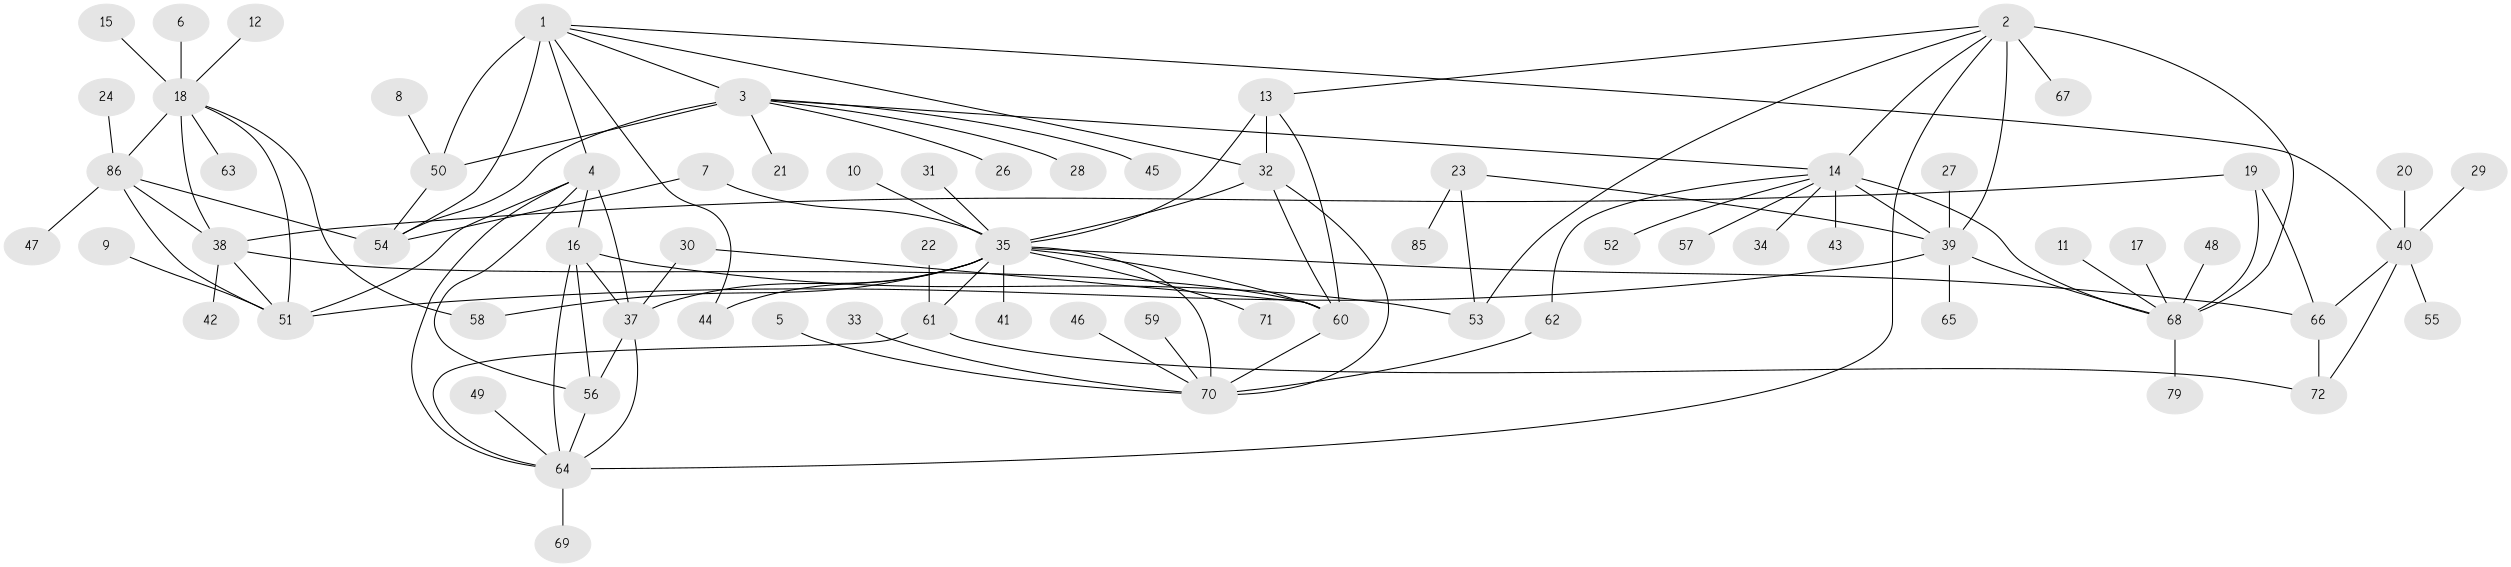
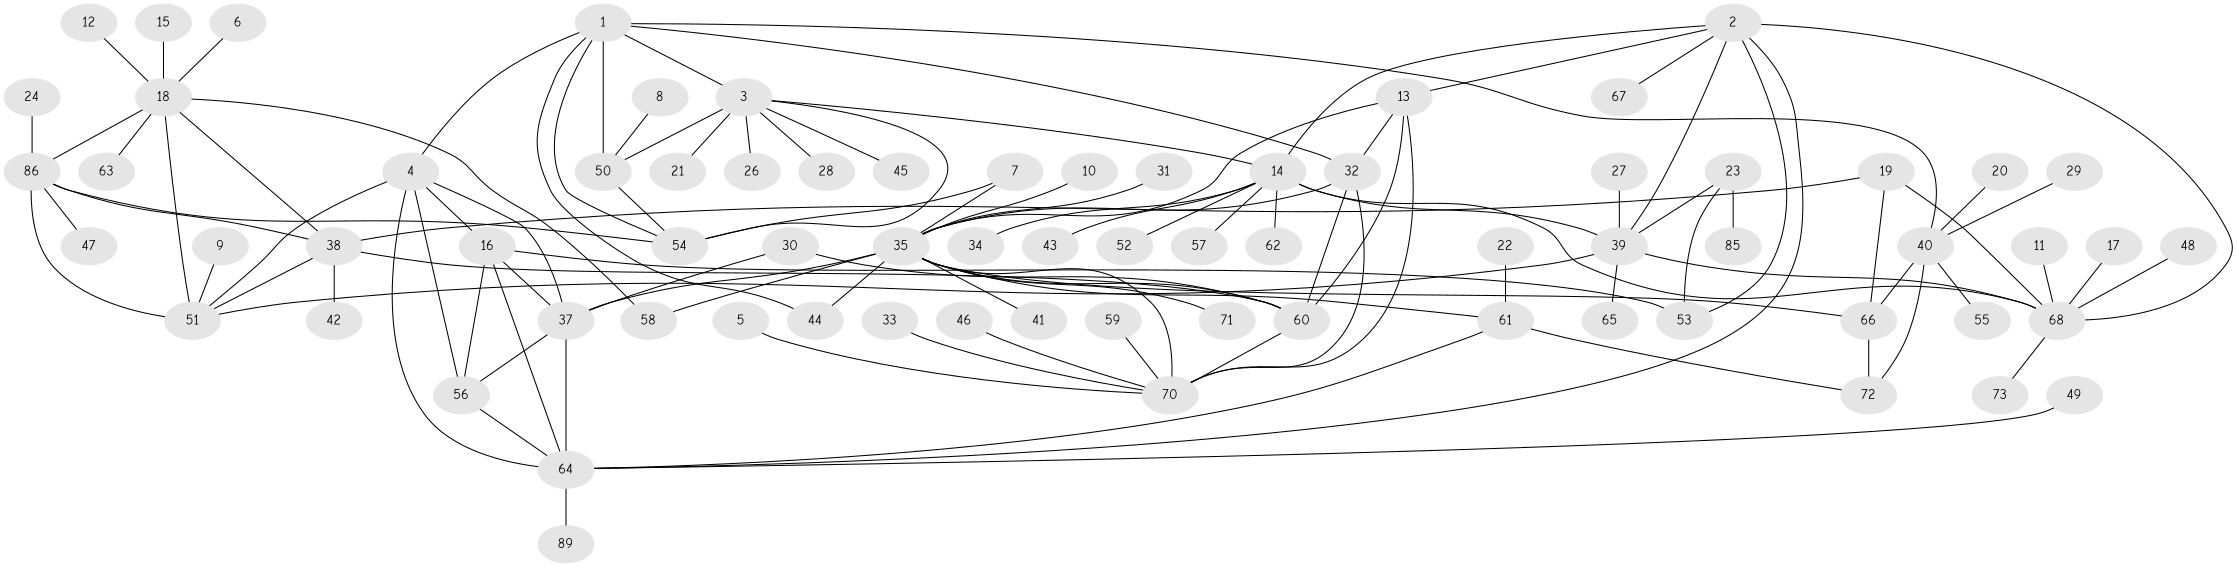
edge "62" -- "70": now "13" -- "70"
node "79": label "79" -> "73"
node "69": label "69" -> "89"
